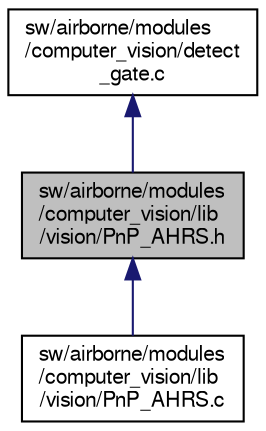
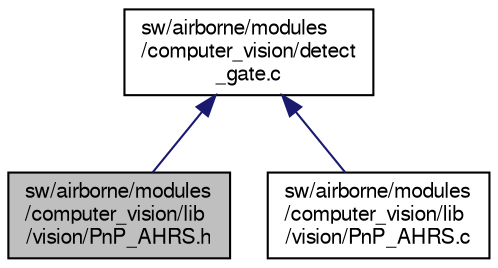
edge "sw/airborne/modules /computer_vision/lib /vision/PnP_AHRS.c" -> "sw/airborne/modules /computer_vision/lib /vision/PnP_AHRS.h": now "sw/airborne/modules /computer_vision/lib /vision/PnP_AHRS.c" -> "sw/airborne/modules /computer_vision/detect _gate.c"
